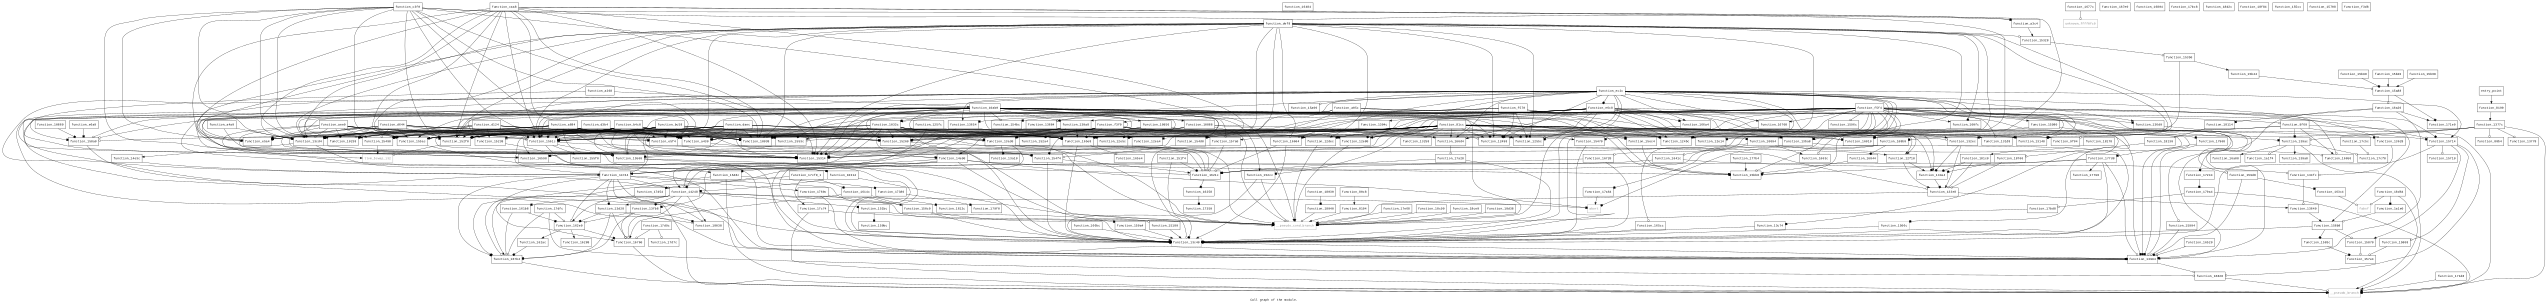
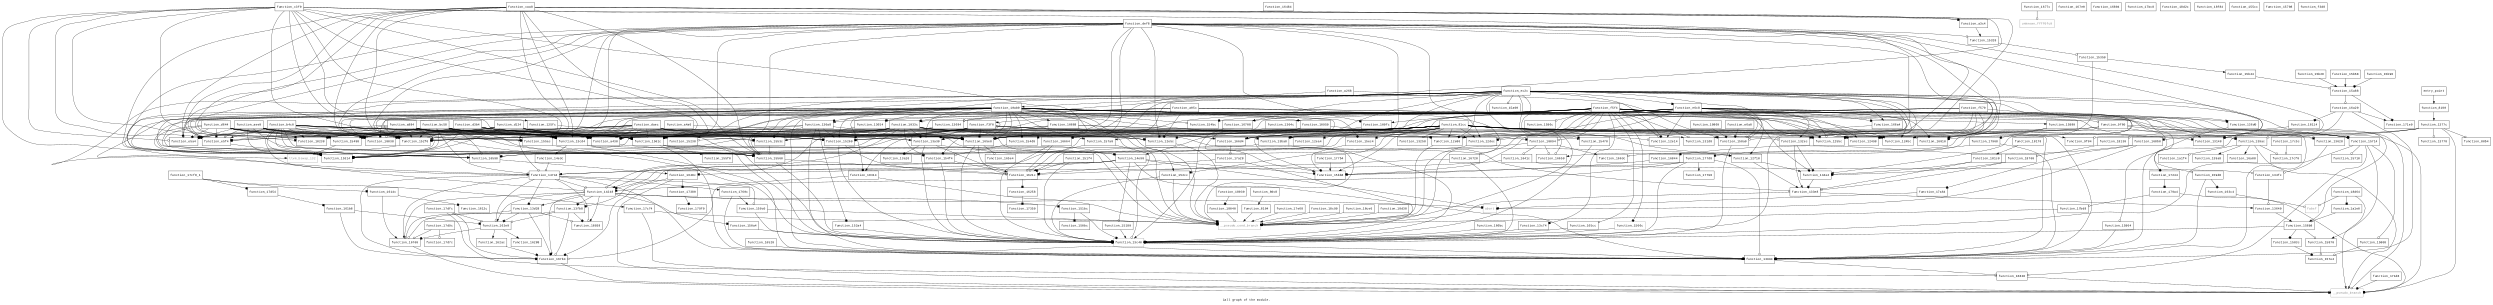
edge "function_c3f0" -> "function_10038": now "function_c3f0" -> "function_125fc"
edge "function_bc58" -> "function_16598": added
edge "function_152a4" -> "function_13c40": added
